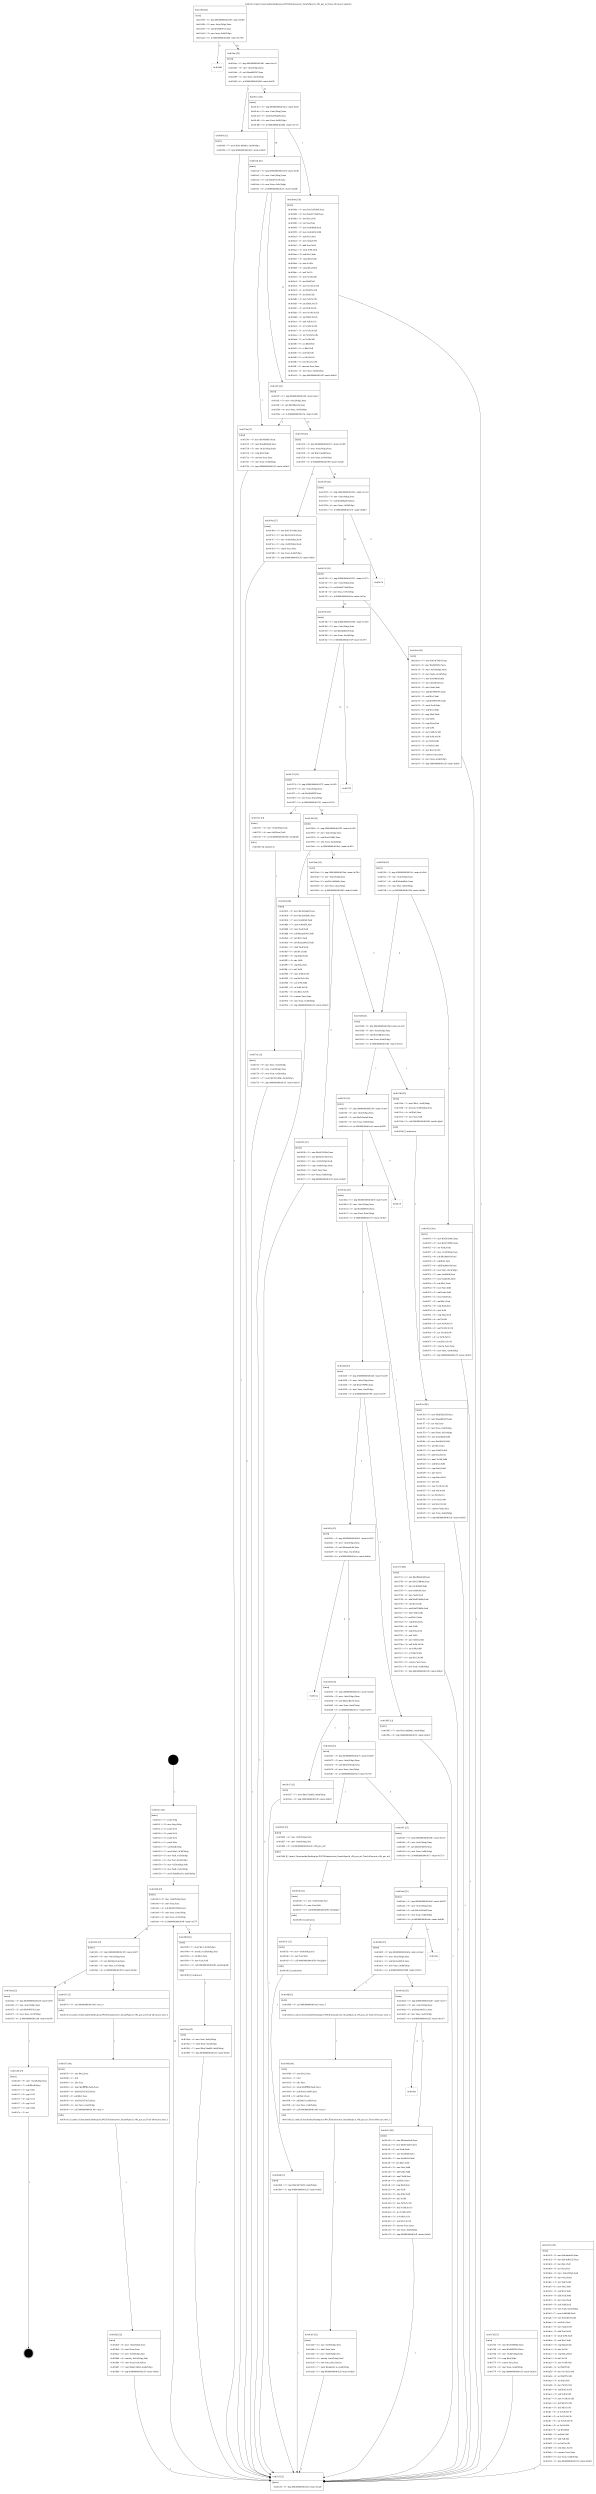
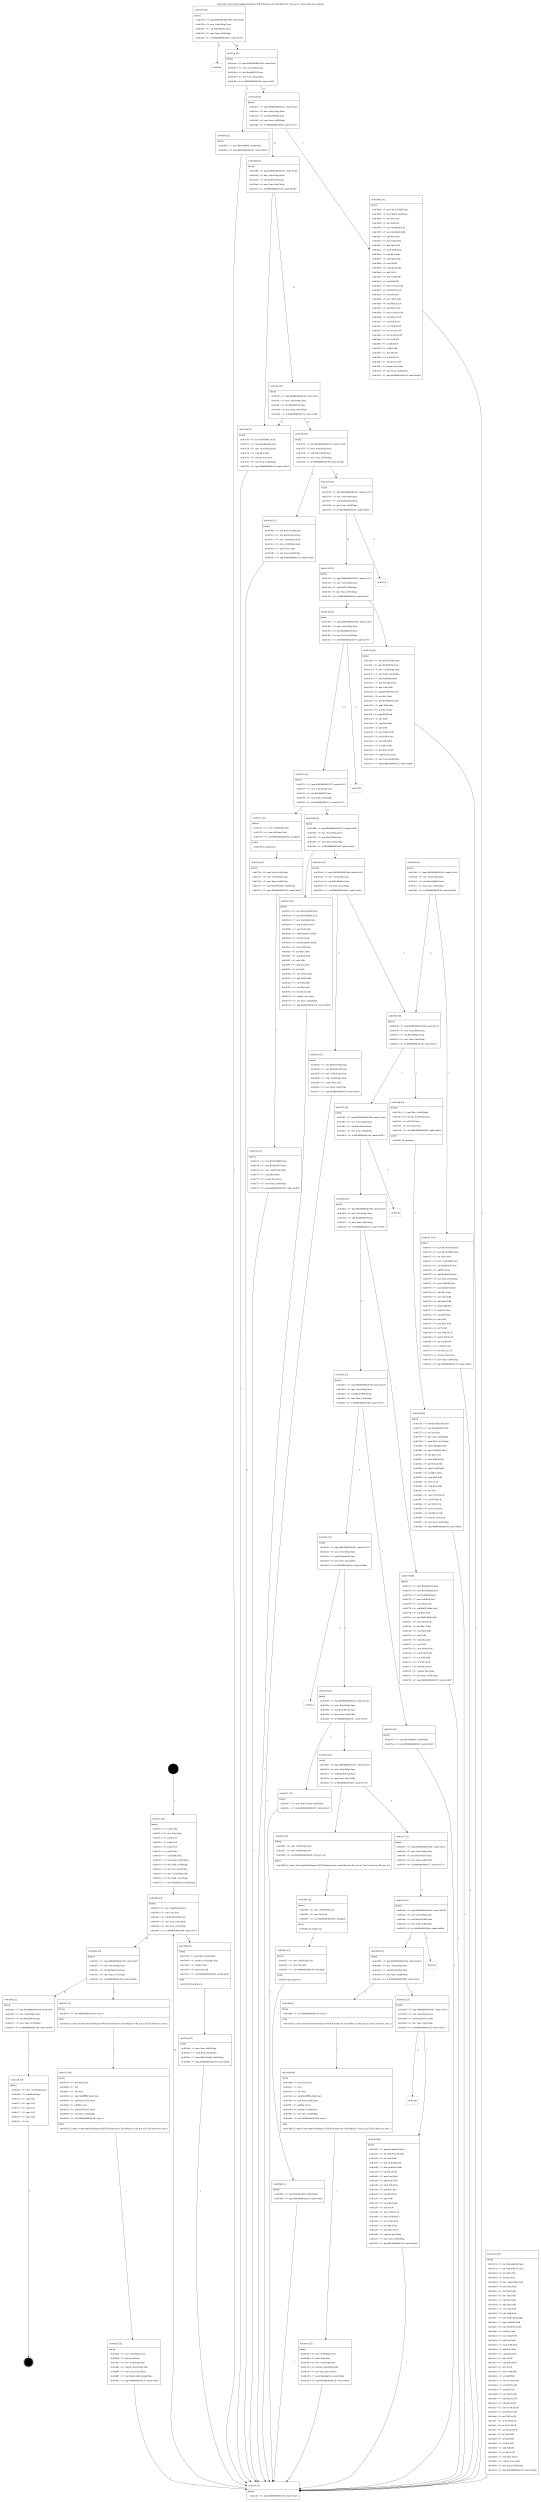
edge "0x40174e [21]" -> "0x401cf2 [5]": now "0x40174e [21]" -> "0x401763 [27]"
